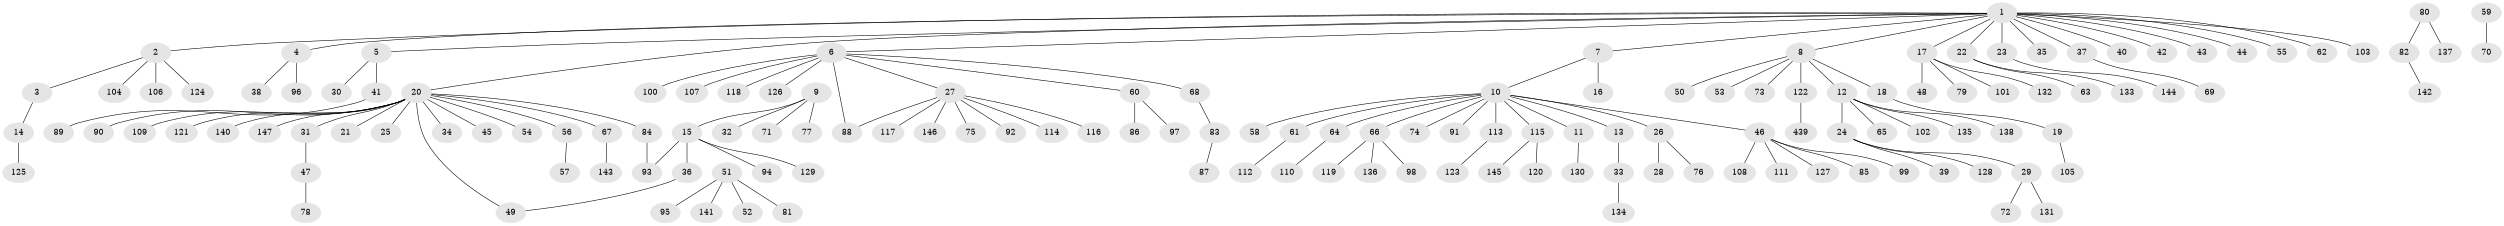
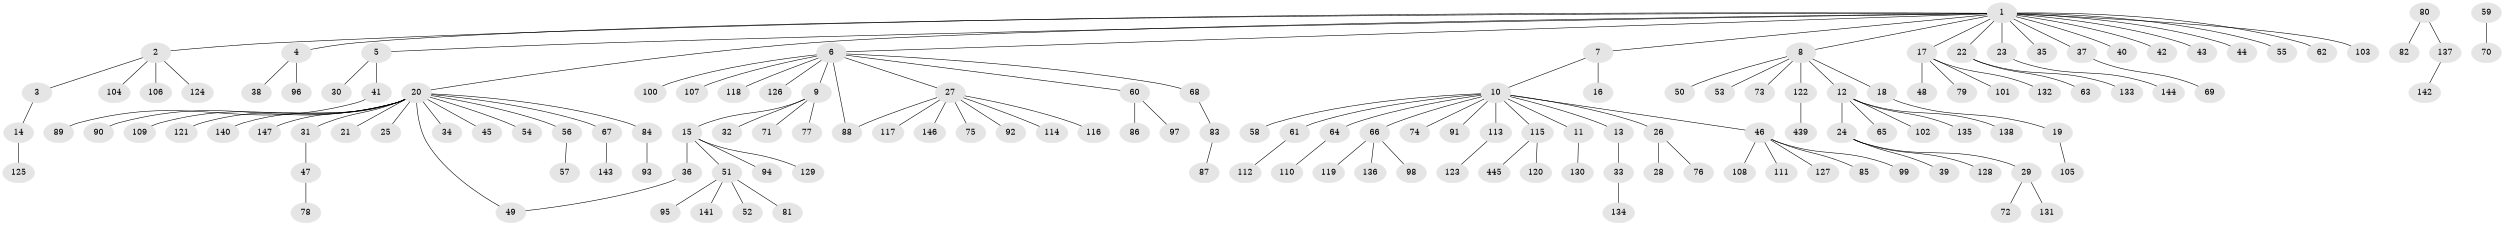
edge "6" -- "9": added
edge "82" -- "142": now "137" -- "142"
edge "15" -- "93": now "15" -- "51"
node "145": label "145" -> "445"
